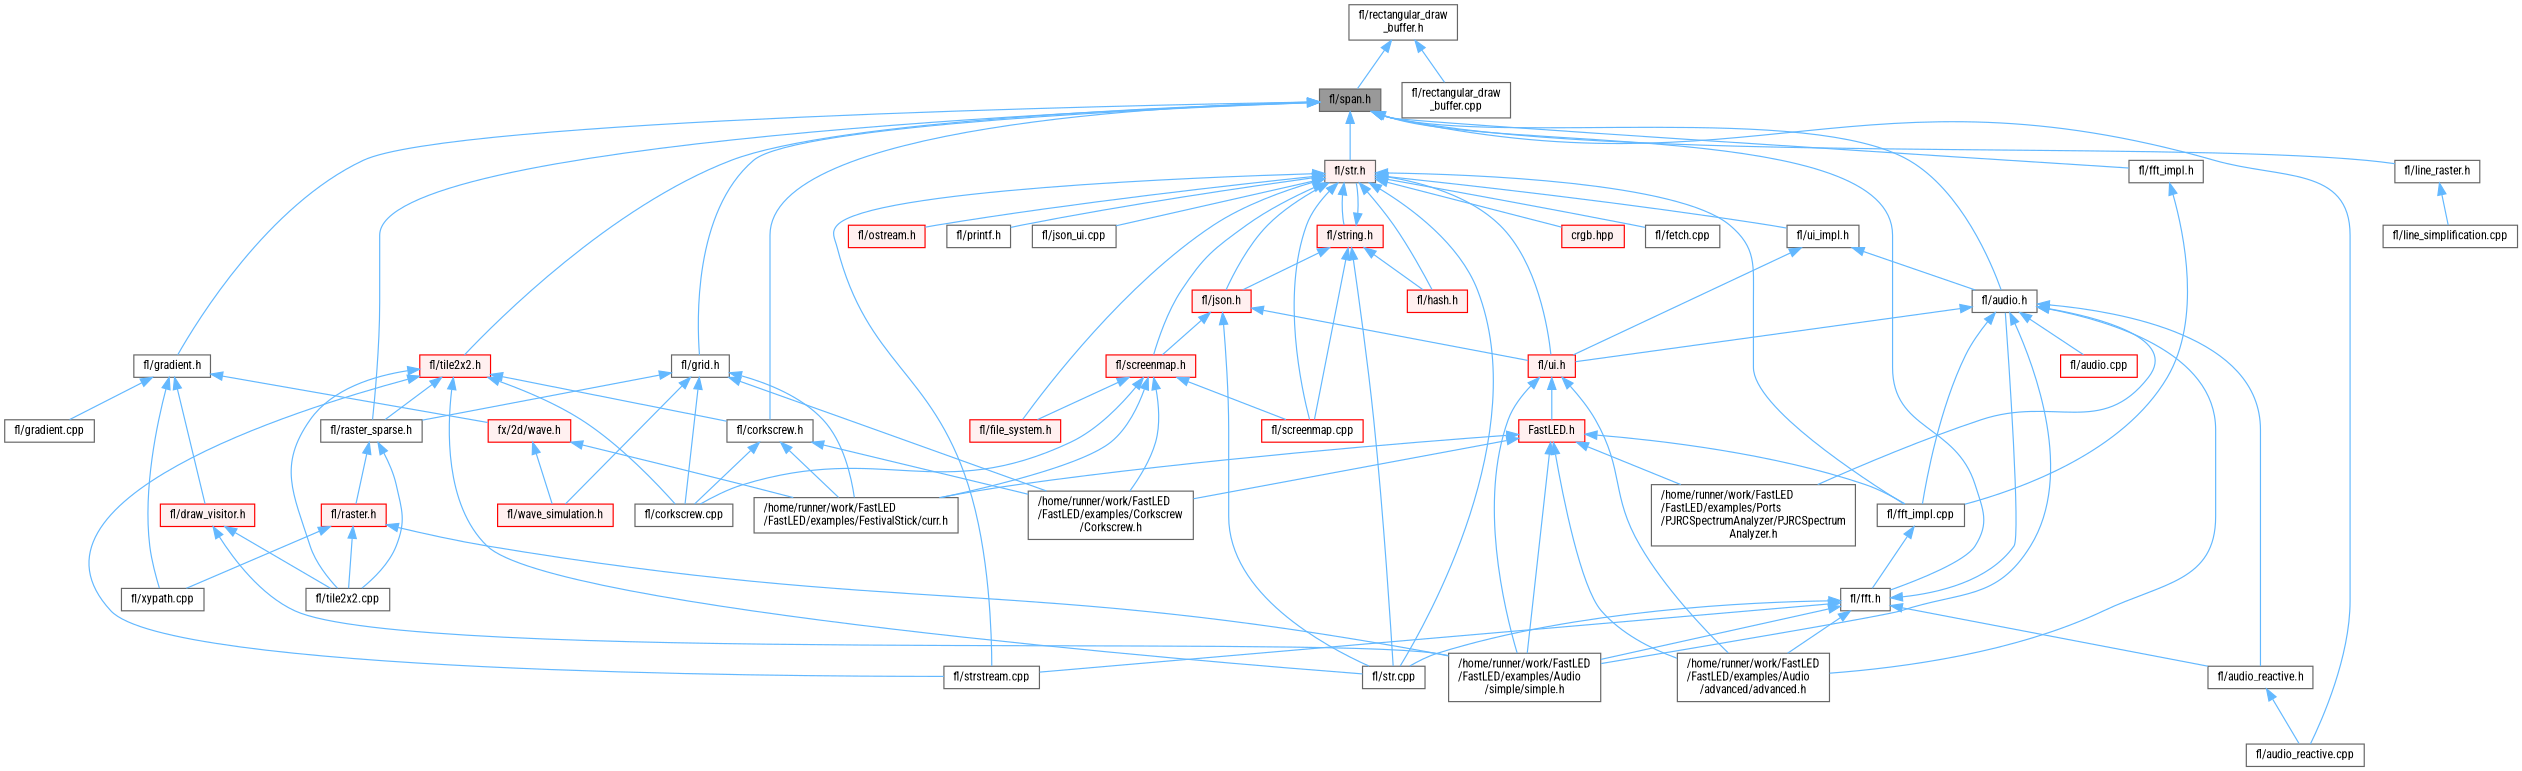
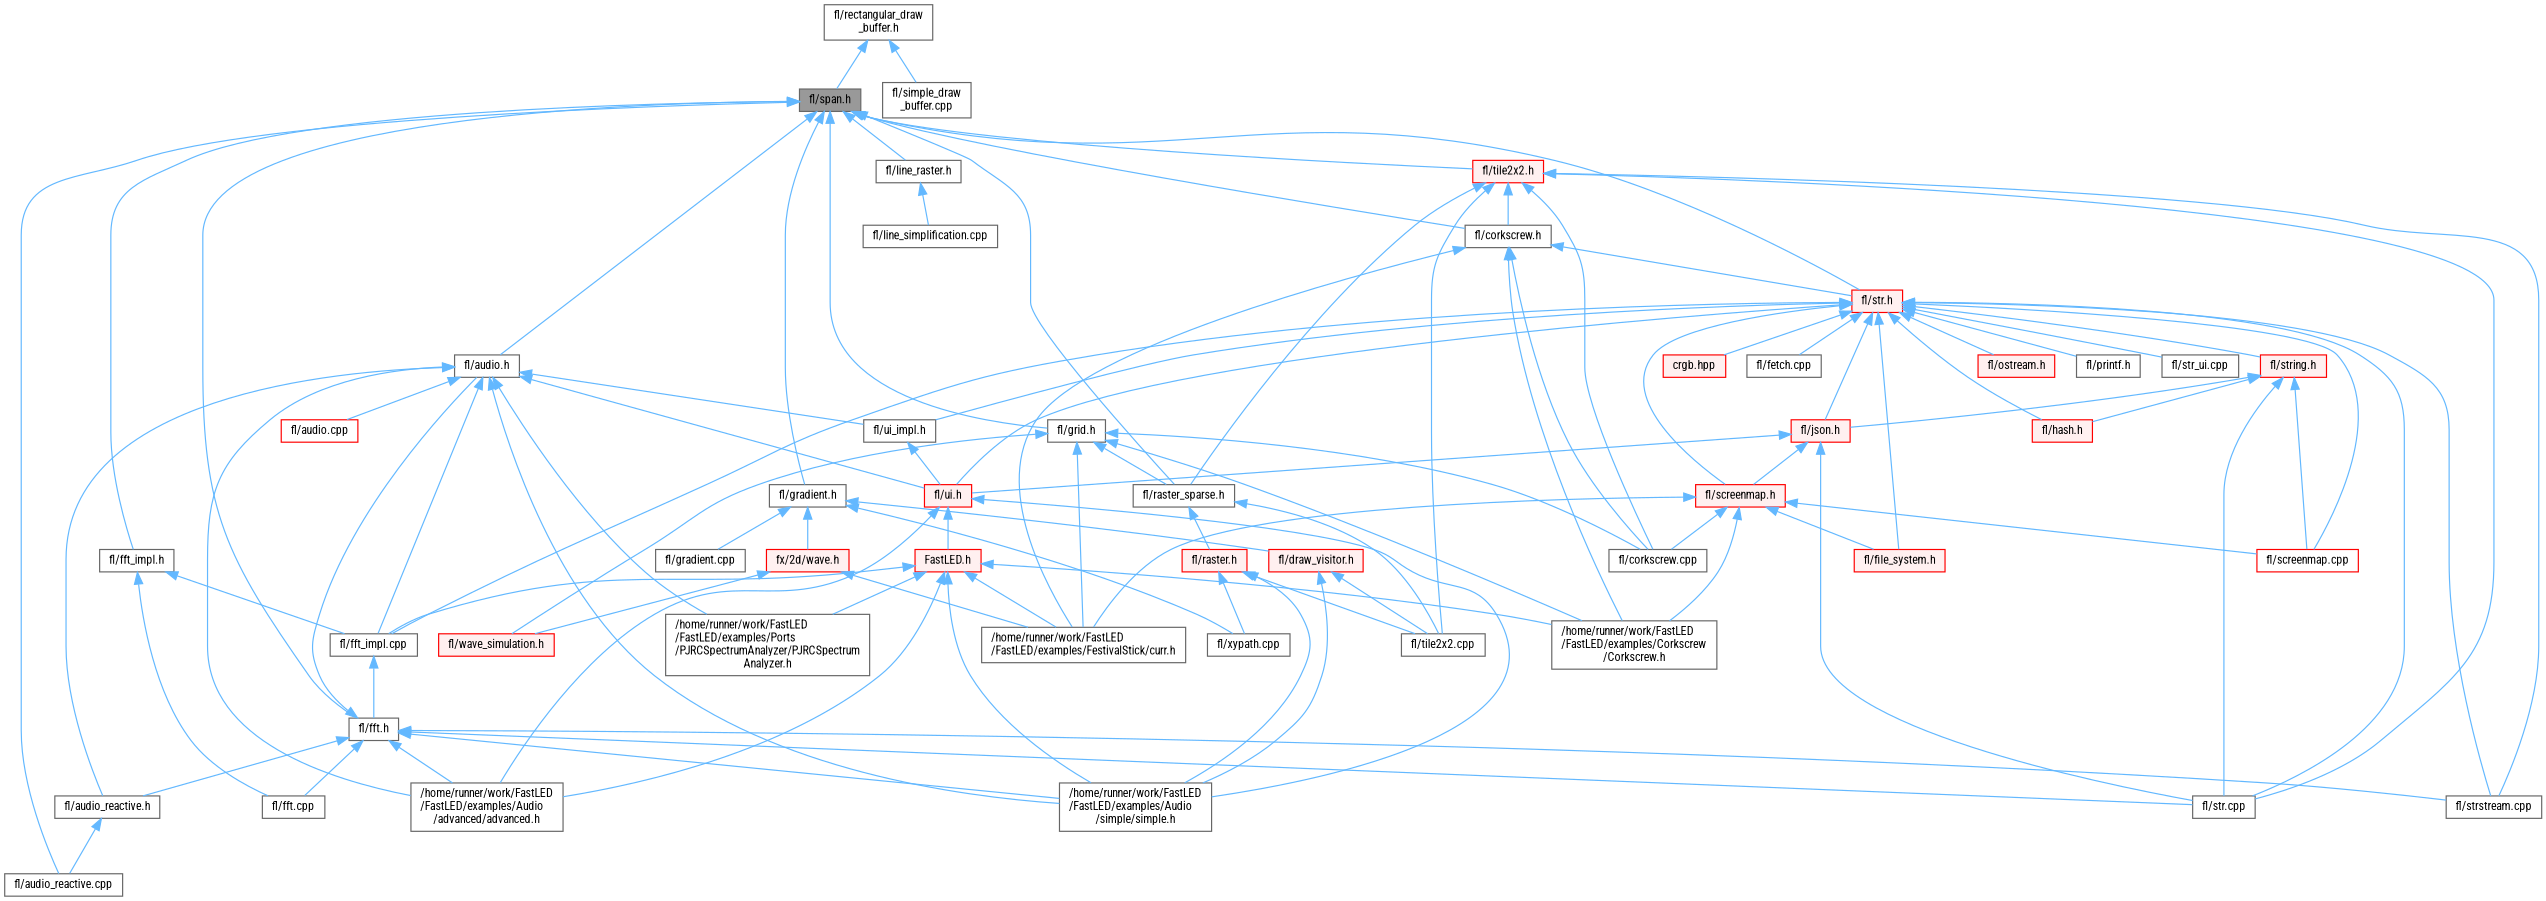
node "fl/rectangular_draw _buffer.cpp": label "fl/rectangular_draw _buffer.cpp" -> "fl/simple_draw _buffer.cpp"
node "fl/str.h": color grey40 -> red
edge "fl/str.h" -> "fl/string.h": now "fl/str.h" -> "fl/corkscrew.h"
node "fl/json_ui.cpp": label "fl/json_ui.cpp" -> "fl/str_ui.cpp"
edge "fl/audio.h" -> "fl/ui_impl.h": reversed
node "fl/fft.cpp": added
